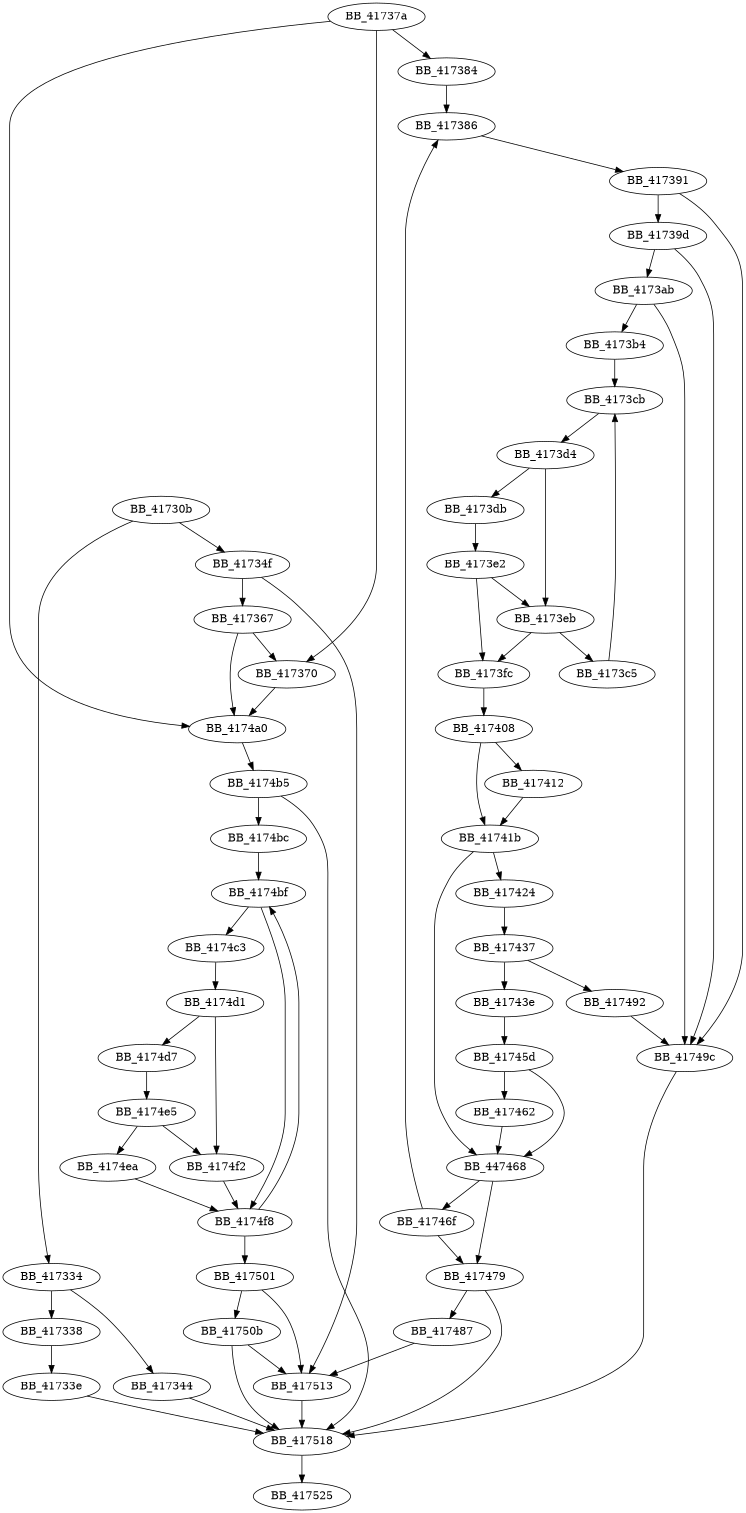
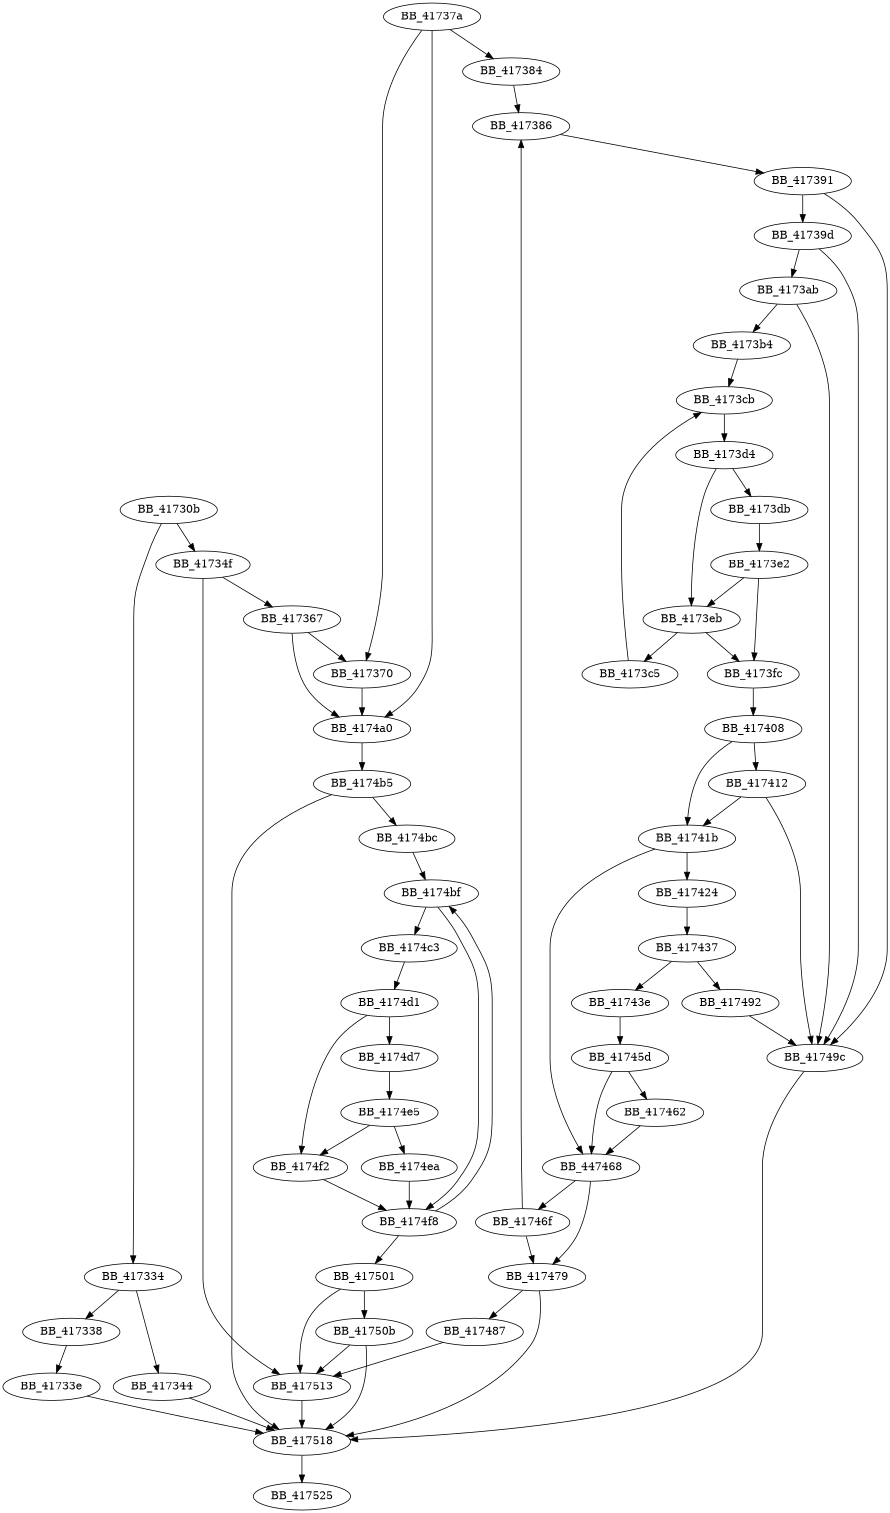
edge "BB_417412" -> "BB_41749c": added
